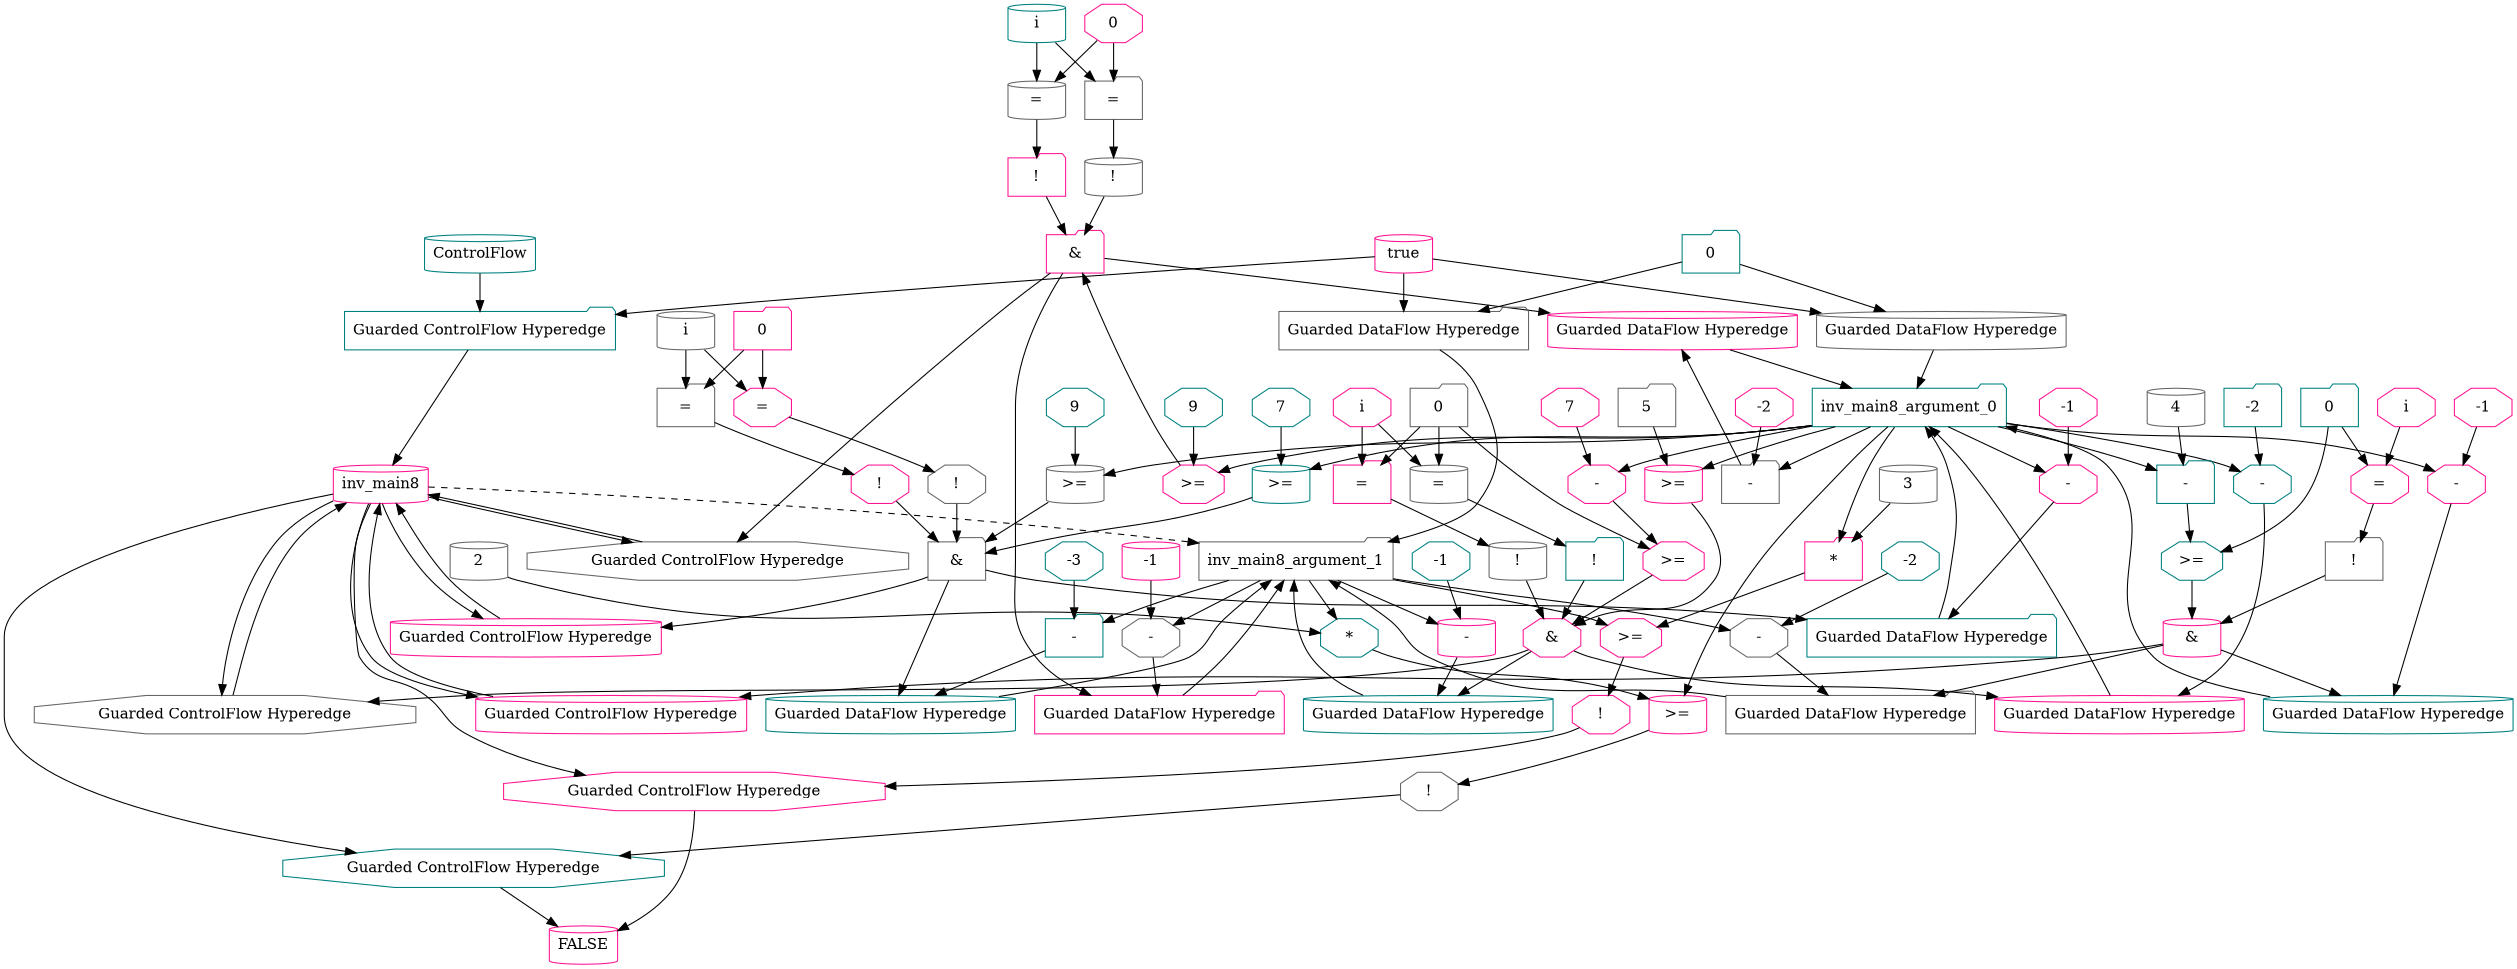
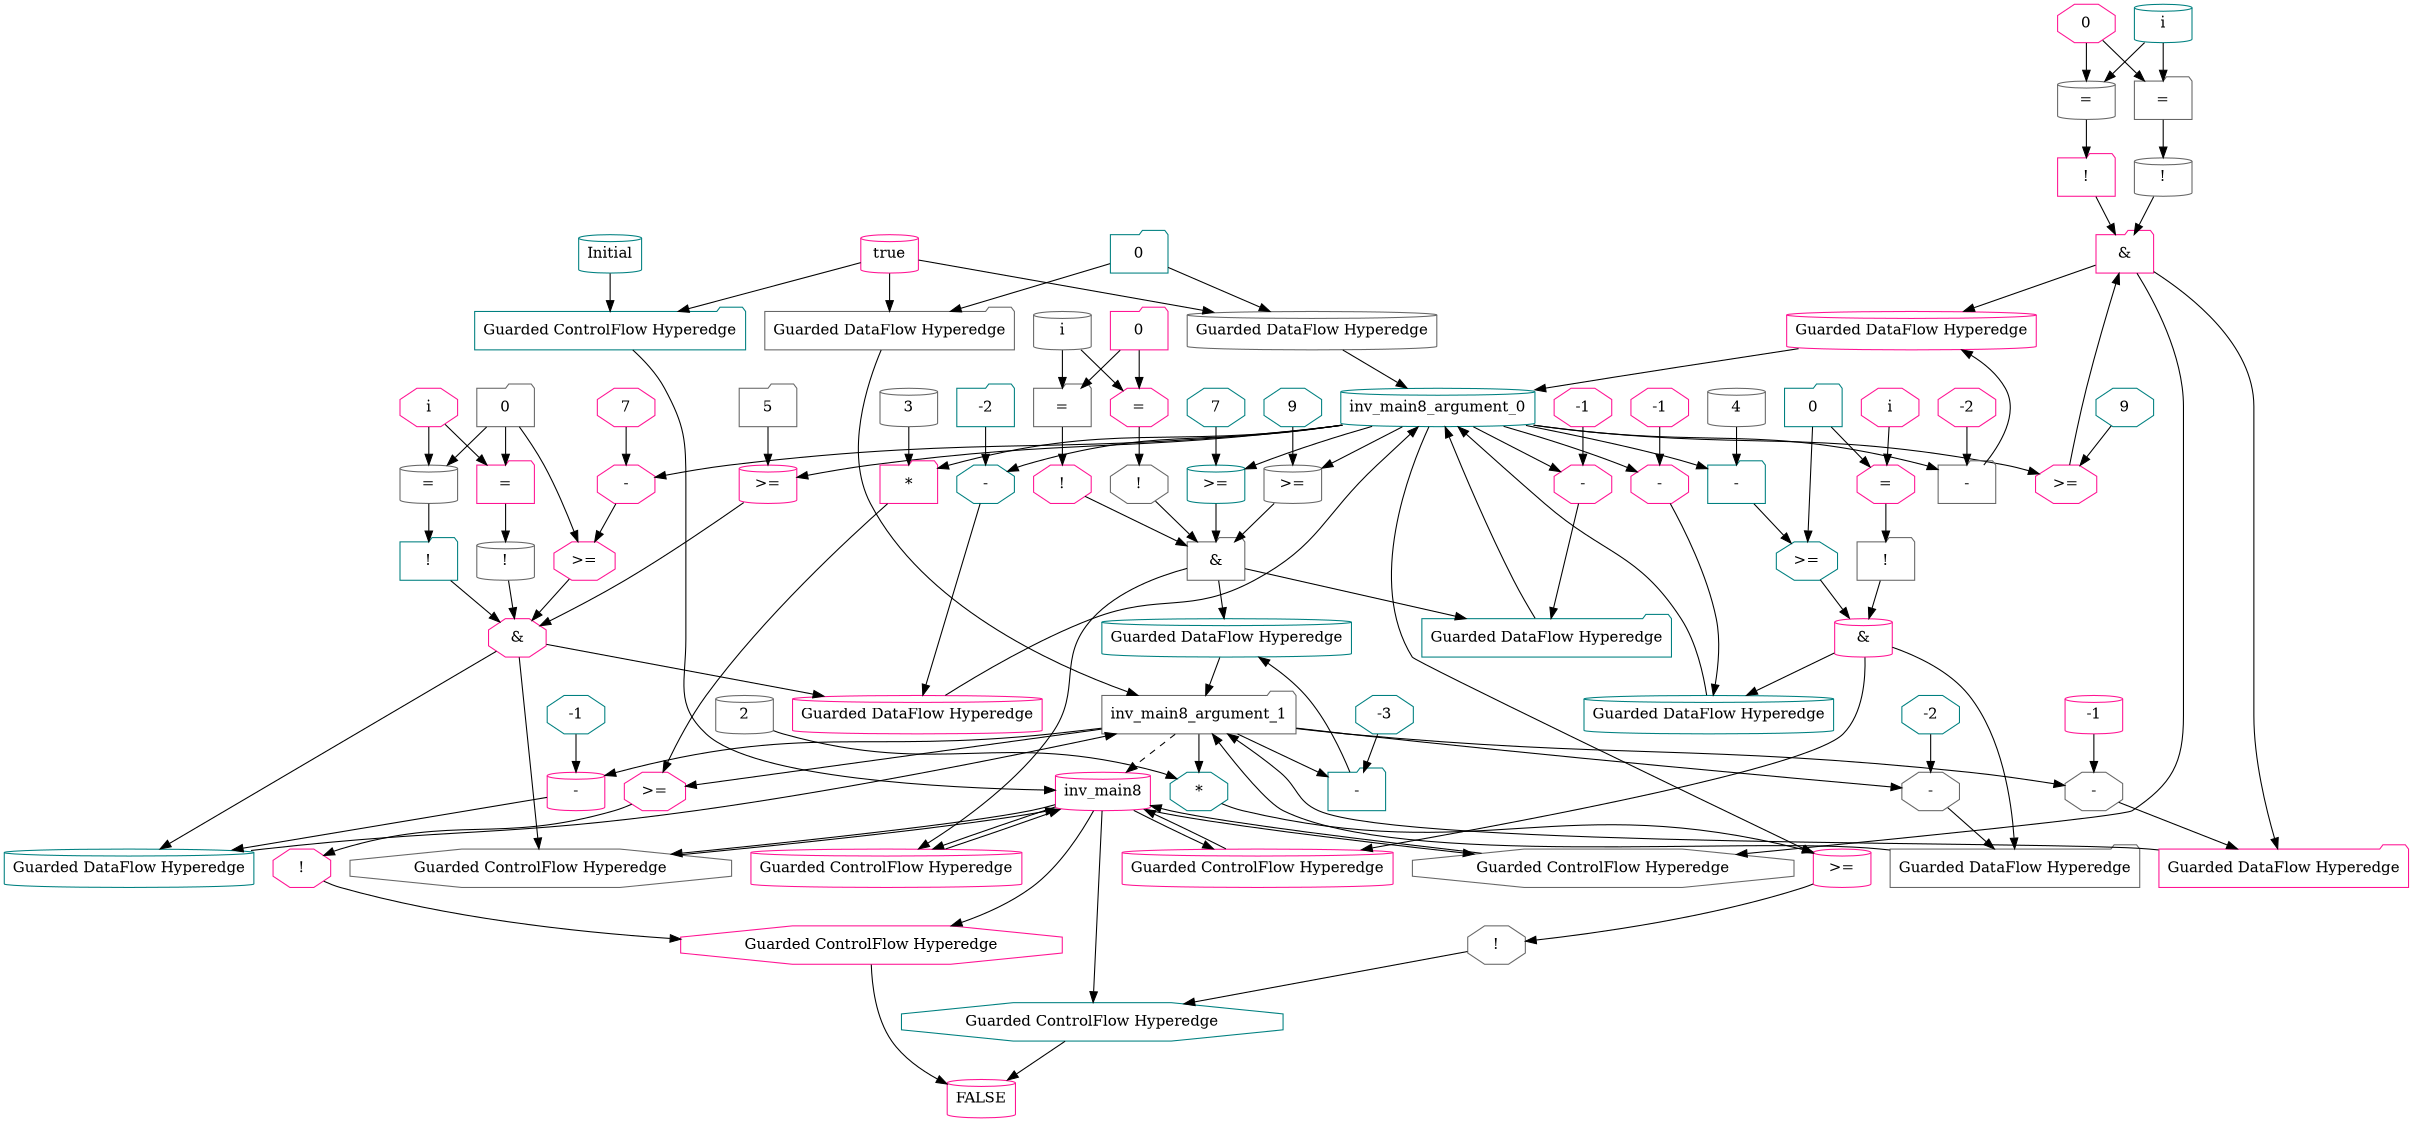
node "ControlFlow": label "ControlFlow" -> "Initial"
node "inv_main8_argument_0": shape folder -> cylinder
edge "inv_main8" -> "inv_main8_argument_1": reversed
